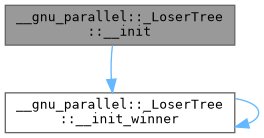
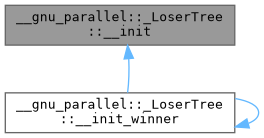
edge "__gnu_parallel::_LoserTree ::__init" -> "__gnu_parallel::_LoserTree ::__init_winner": reversed
